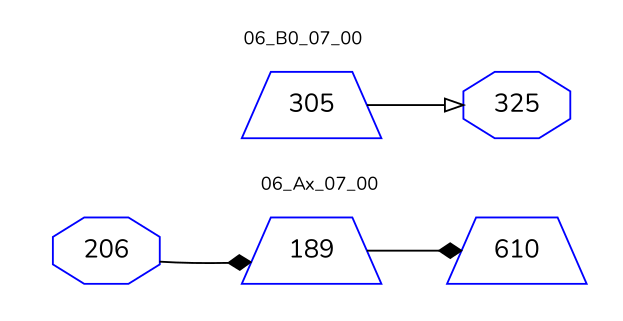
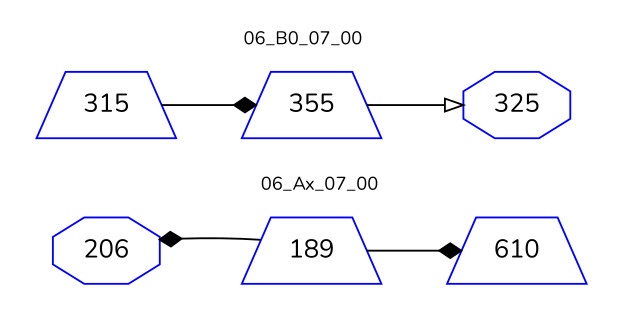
node "315": added
node "305": label "305" -> "355"
edge "206" -> "189": reversed
